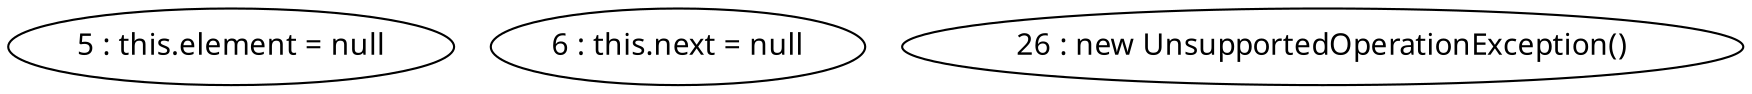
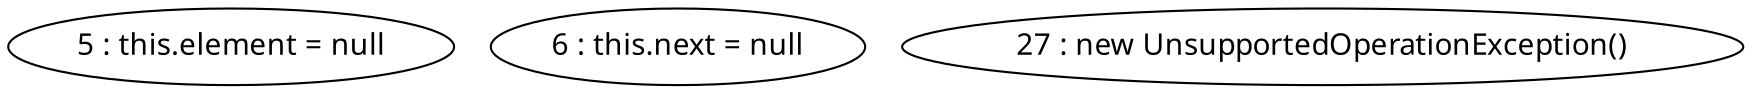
node "26 : new UnsupportedOperationException()": label "26 : new UnsupportedOperationException()" -> "27 : new UnsupportedOperationException()"
